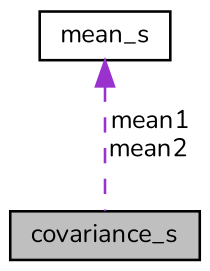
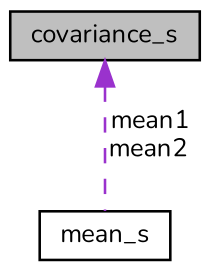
edge "covariance_s" -> "mean_s": reversed
